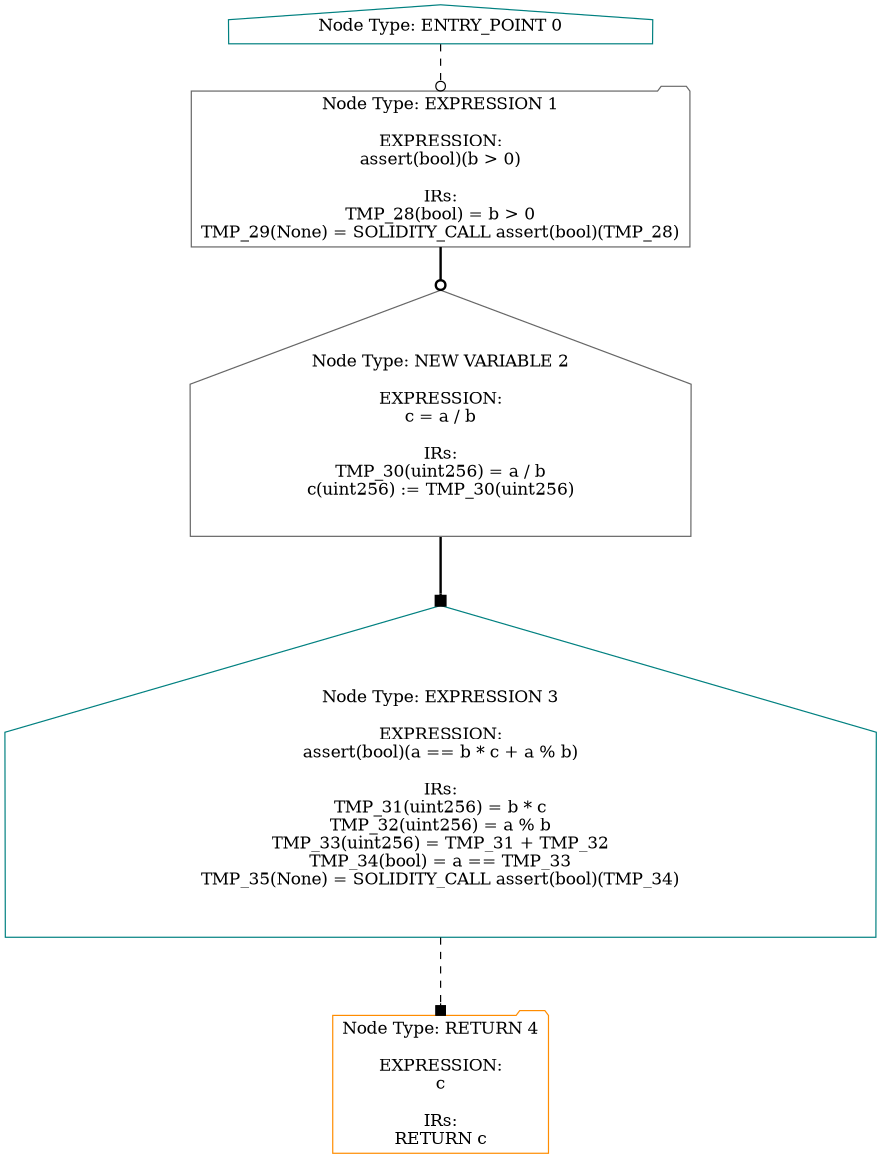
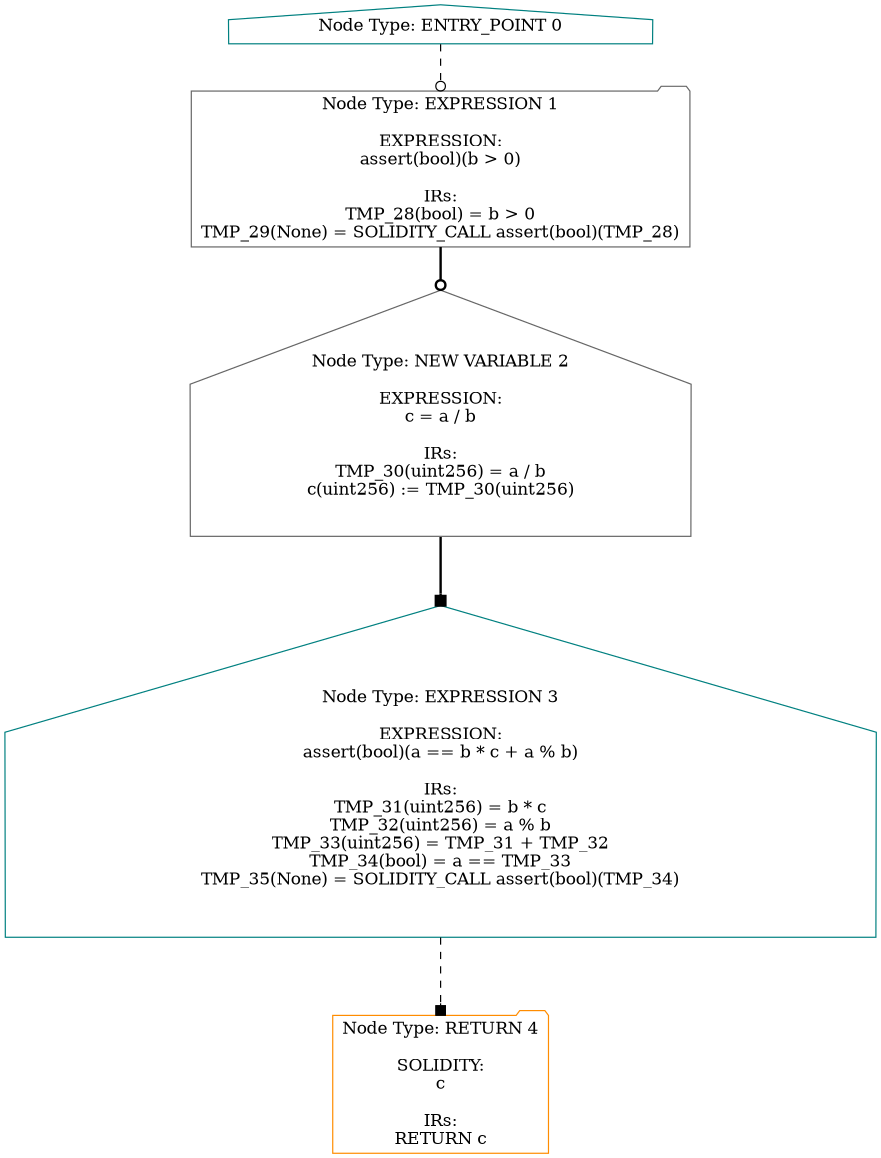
node "Node Type: RETURN 4 EXPRESSION: c IRs: RETURN c": label "Node Type: RETURN 4 EXPRESSION: c IRs: RETURN c" -> "Node Type: RETURN 4 SOLIDITY: c IRs: RETURN c"
